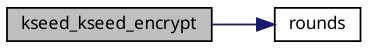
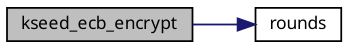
node "kseed_kseed_encrypt": label "kseed_kseed_encrypt" -> "kseed_ecb_encrypt"
